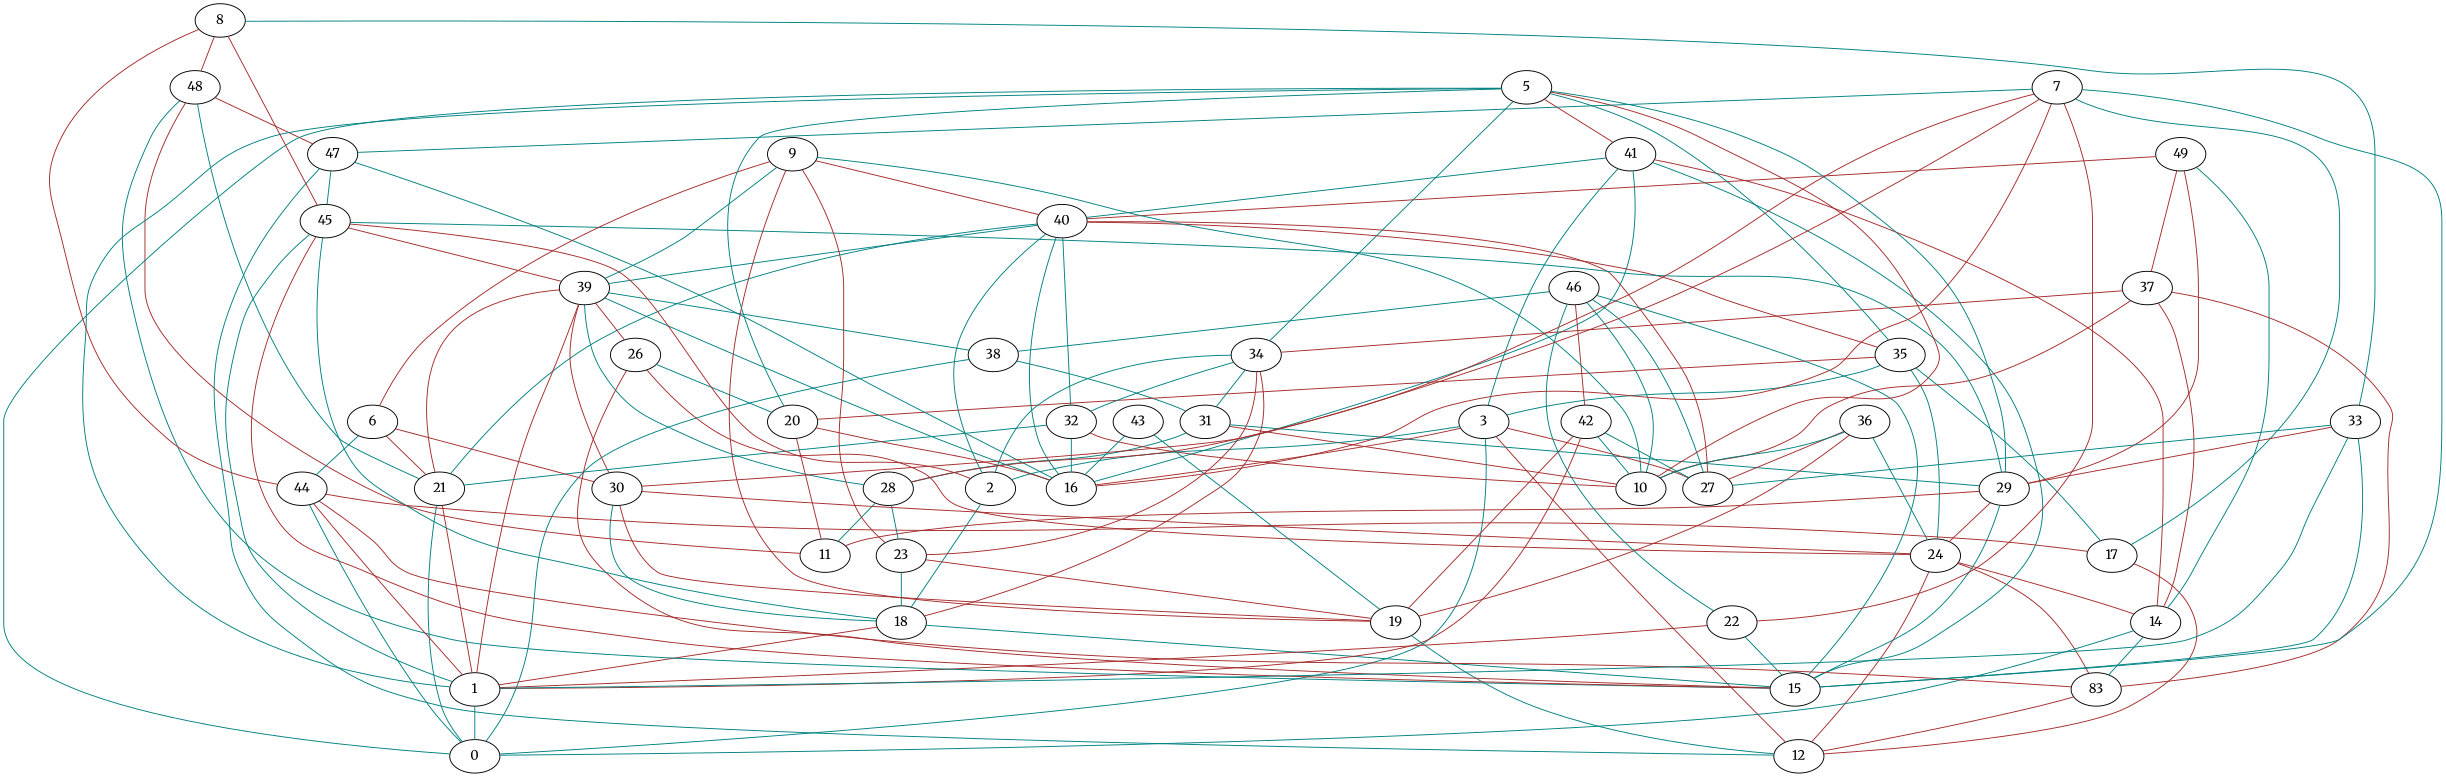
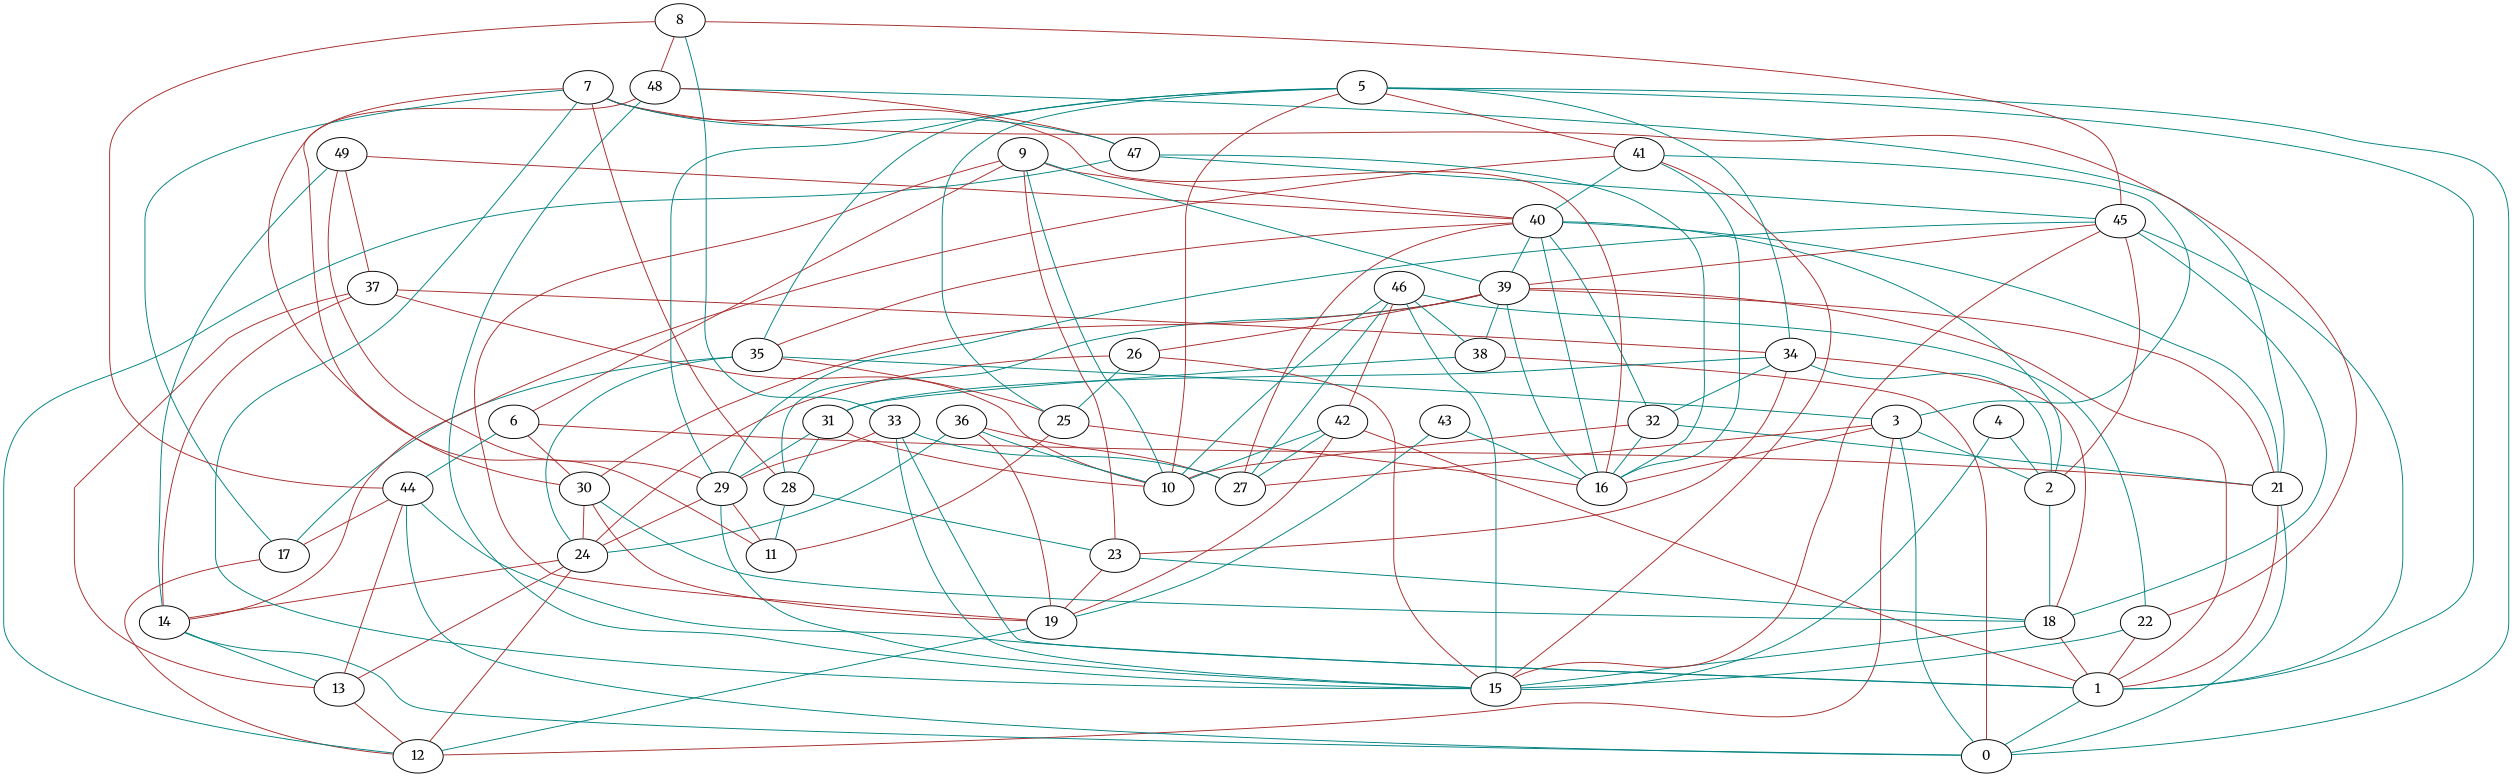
edge "41" -- "15": color teal -> brown
node "20": label "20" -> "25"
node "4": added
edge "38" -- "0": color teal -> brown
edge "44" -- "1": color brown -> teal
node "83": label "83" -> "13"
